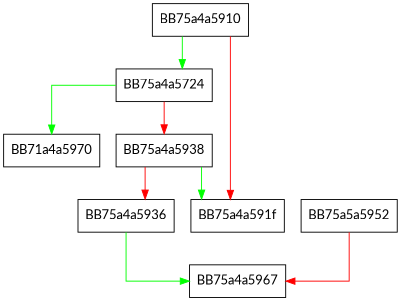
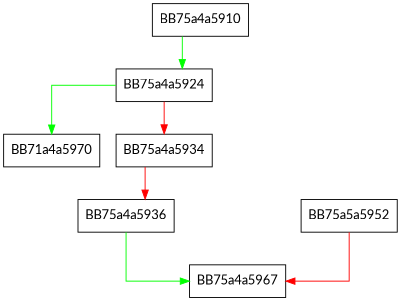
node "BB75a4a5724": label "BB75a4a5724" -> "BB75a4a5924"
node "BB75a4a5938": label "BB75a4a5938" -> "BB75a4a5934"
node "BB75a4a591f": removed
